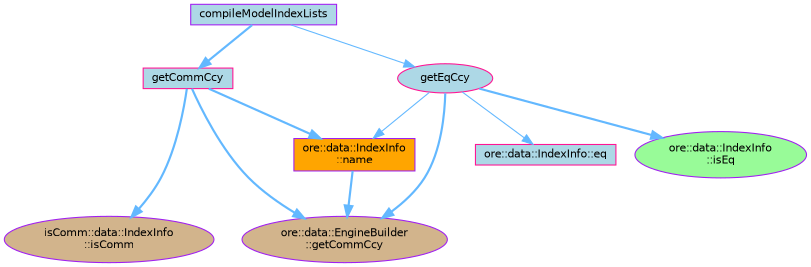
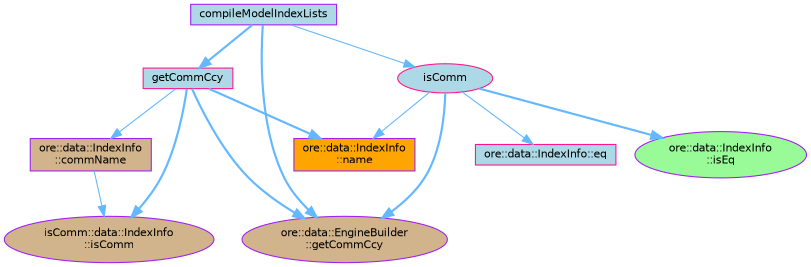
node "getEqCcy": label "getEqCcy" -> "isComm"
node "ore::data::IndexInfo ::commName": added
edge "ore::data::IndexInfo ::name" -> "ore::data::EngineBuilder ::getCommCcy": now "compileModelIndexLists" -> "ore::data::EngineBuilder ::getCommCcy"
